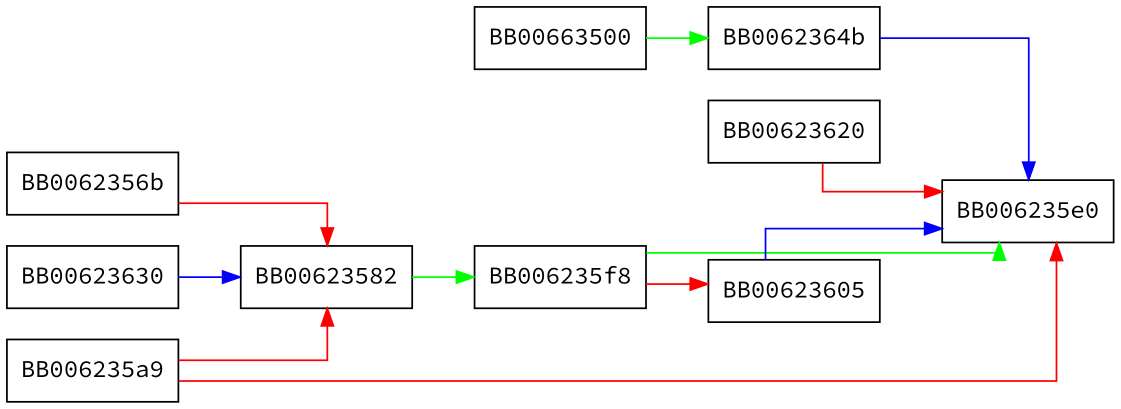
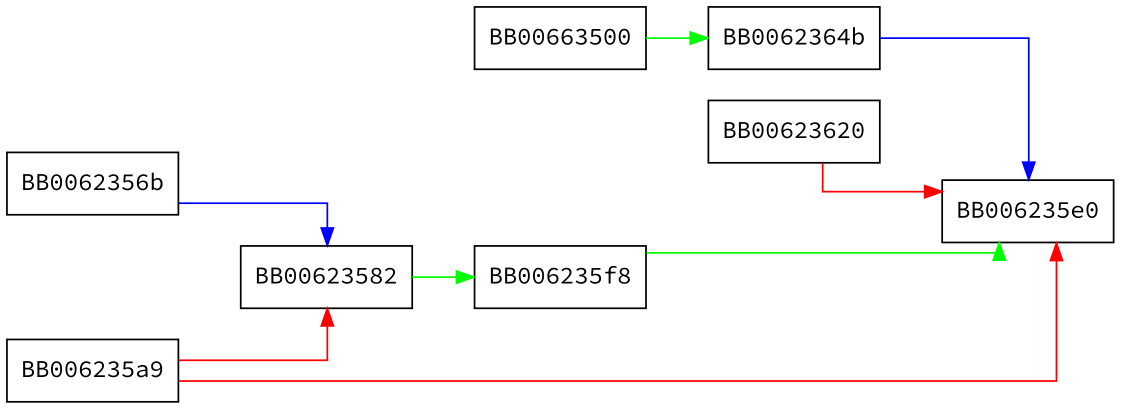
edge "BB0062356b" -> "BB00623582": color red -> blue
node "BB00623630": removed
node "BB00623605": removed
